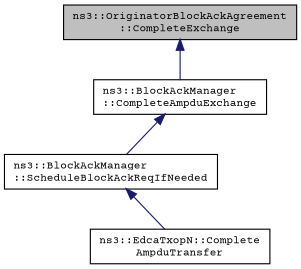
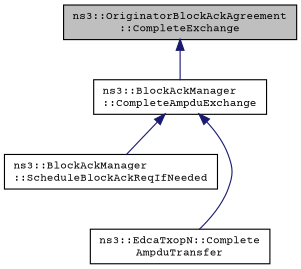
edge "ns3::EdcaTxopN::Complete AmpduTransfer" -> "ns3::BlockAckManager ::ScheduleBlockAckReqIfNeeded": now "ns3::EdcaTxopN::Complete AmpduTransfer" -> "ns3::BlockAckManager ::CompleteAmpduExchange"
